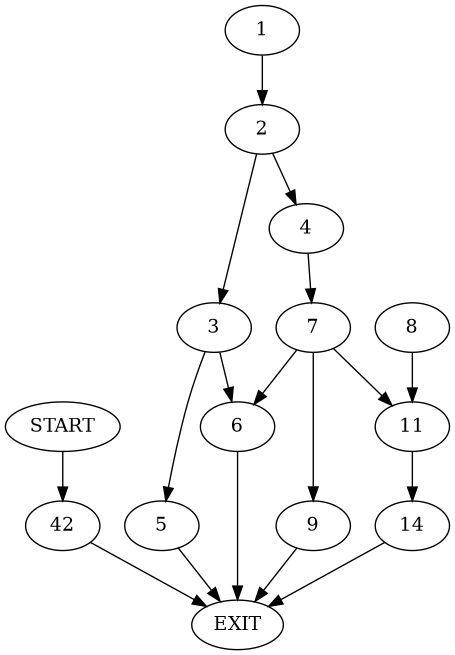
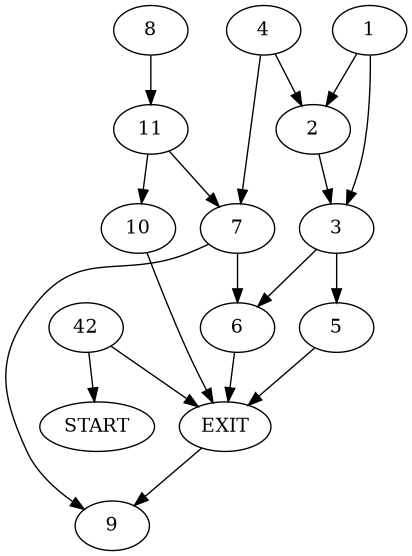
edge "1" -> "3": added
edge "2" -> "4": reversed
edge "7" -> "11": reversed
edge "START" -> "42": reversed
node "14": label "14" -> "10"
edge "9" -> "EXIT": reversed
